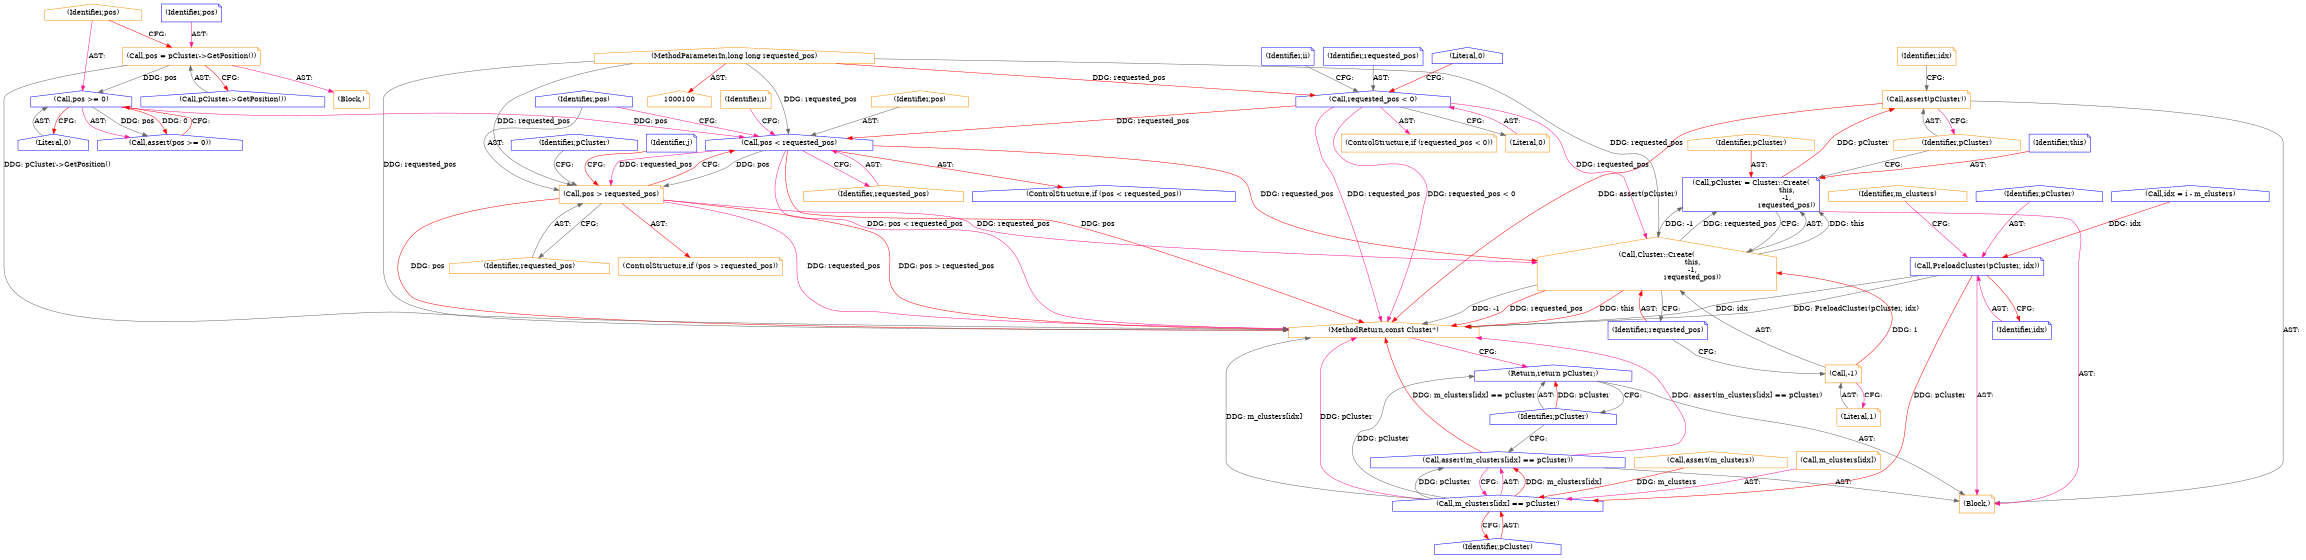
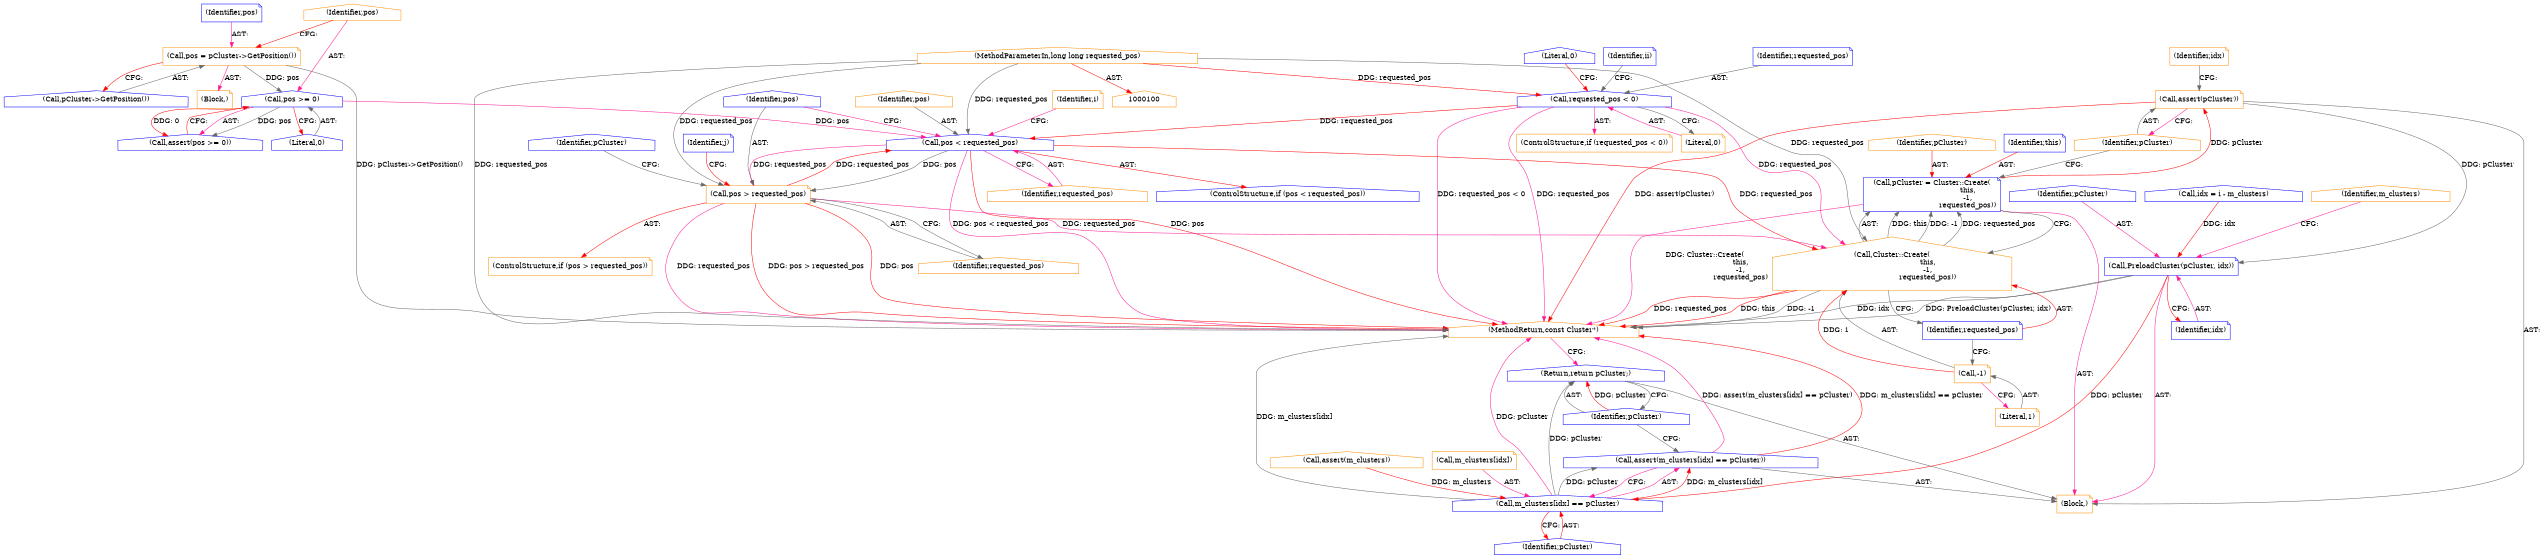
edge "(Call,pos > requested_pos)" -> "(Call,pos < requested_pos)": label "CFG: " -> "DDG: requested_pos"
edge "(Call,assert(pCluster))" -> "(Call,PreloadCluster(pCluster, idx))": added, label "DDG: pCluster"
edge "(Call,pCluster = Cluster::Create( this, -1, requested_pos))" -> "(MethodReturn,const Cluster*)": added, label "DDG: Cluster::Create( this, -1, requested_pos)"
